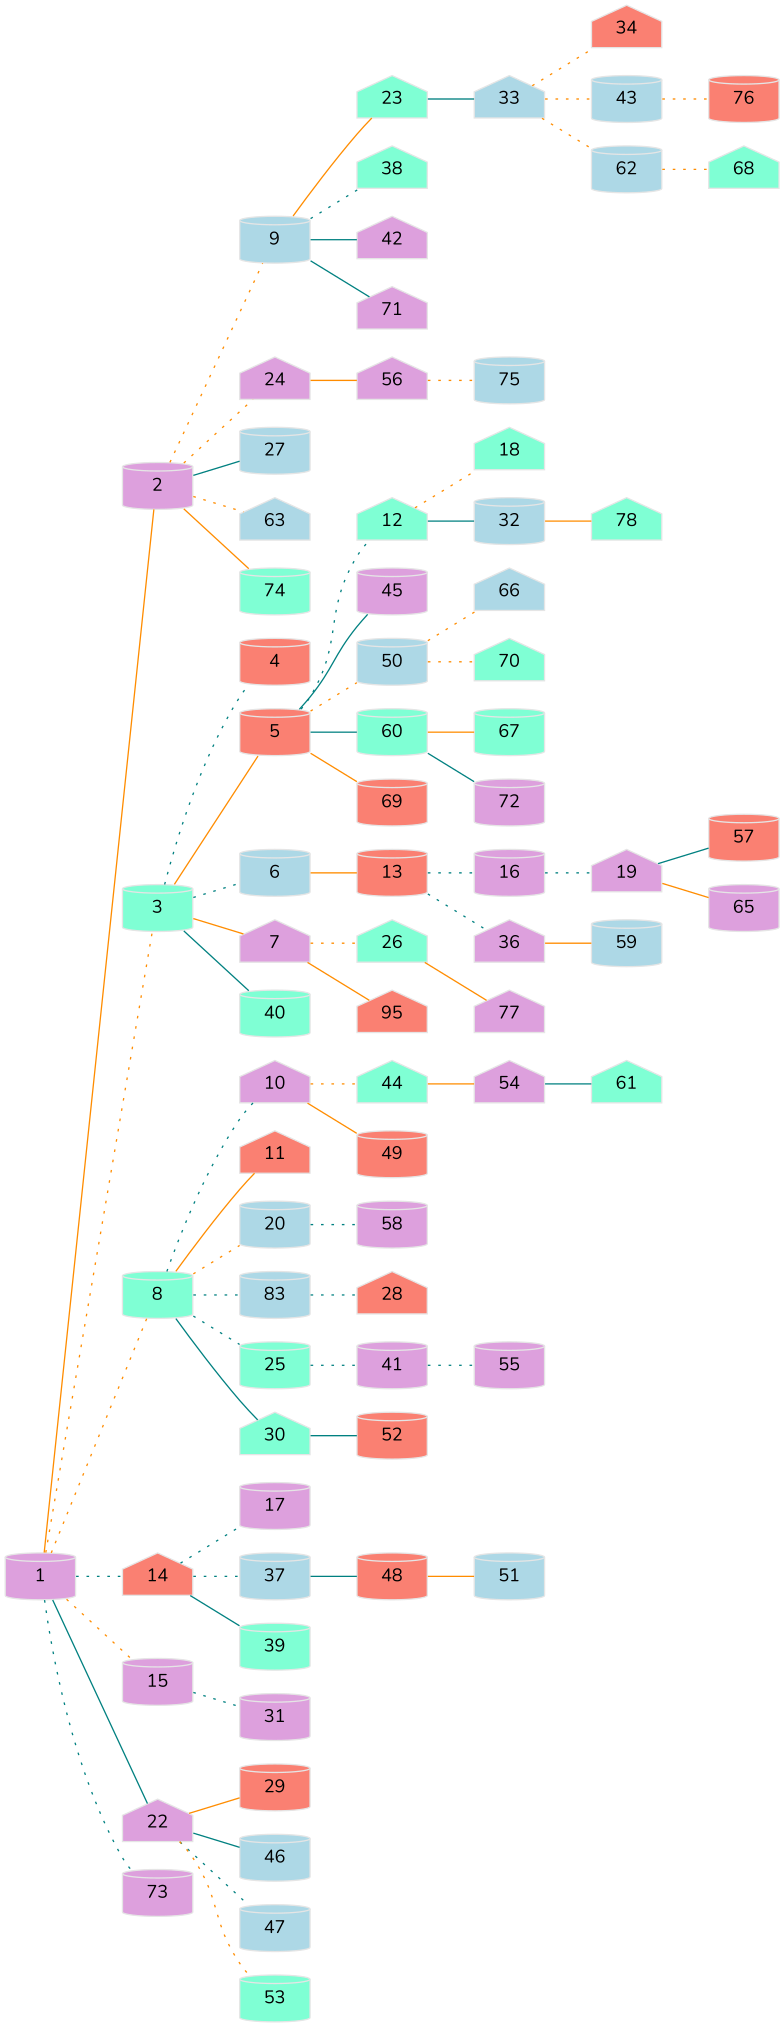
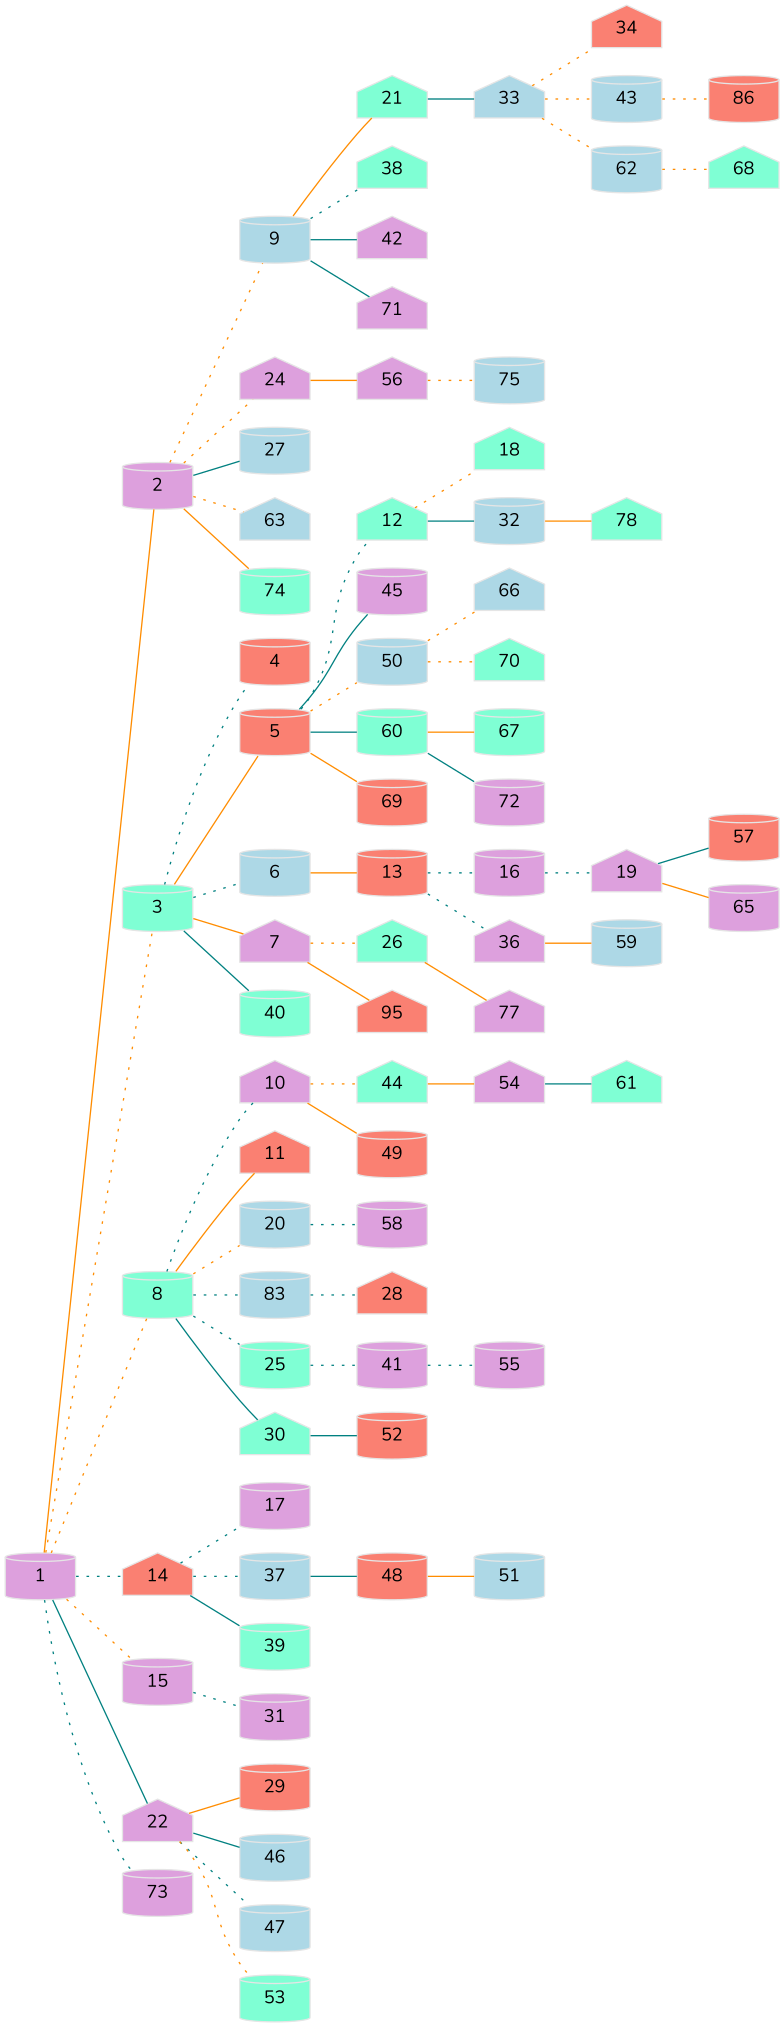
node "23": label "23" -> "21"
node "76": label "76" -> "86"
